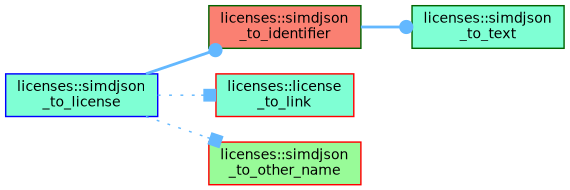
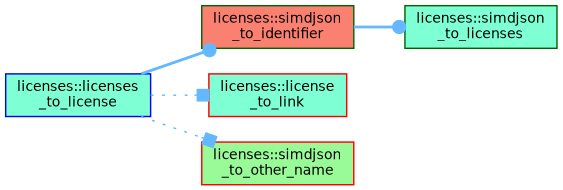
node "licenses::simdjson _to_text": label "licenses::simdjson _to_text" -> "licenses::simdjson _to_licenses"
node "licenses::simdjson _to_license": label "licenses::simdjson _to_license" -> "licenses::licenses _to_license"
